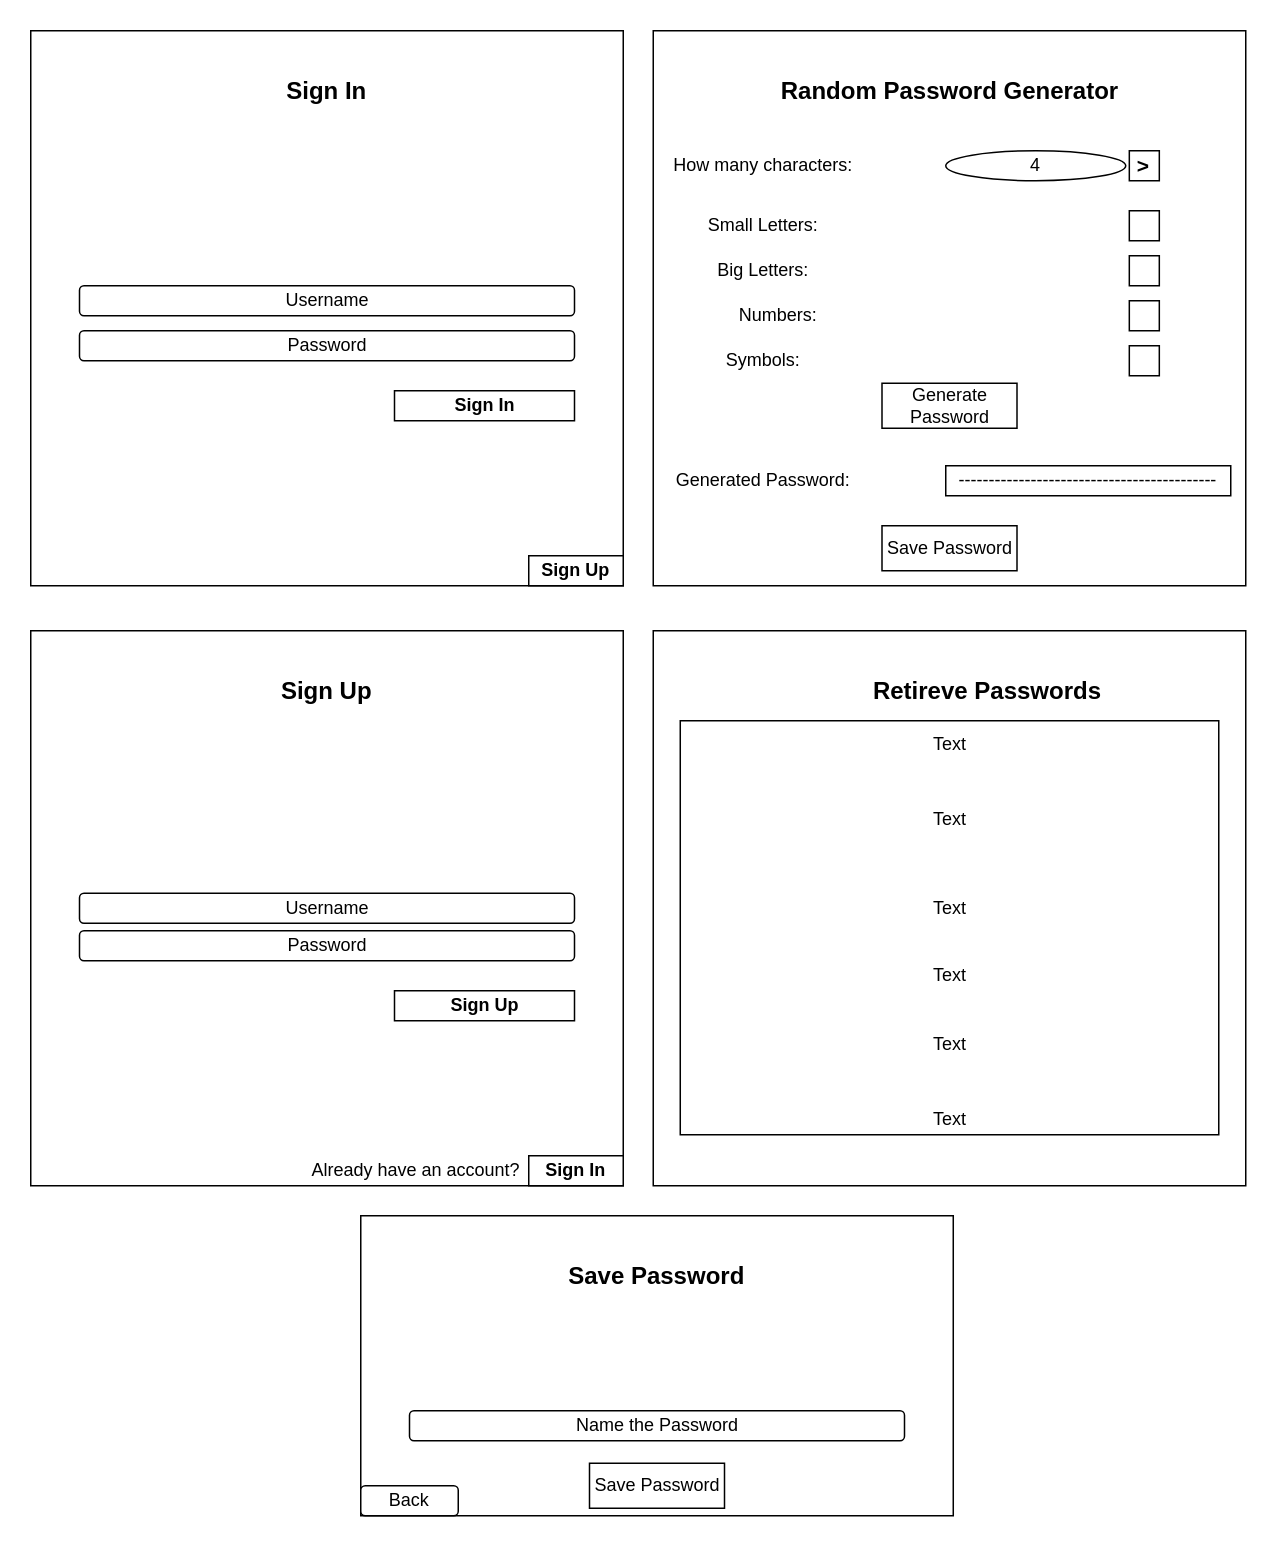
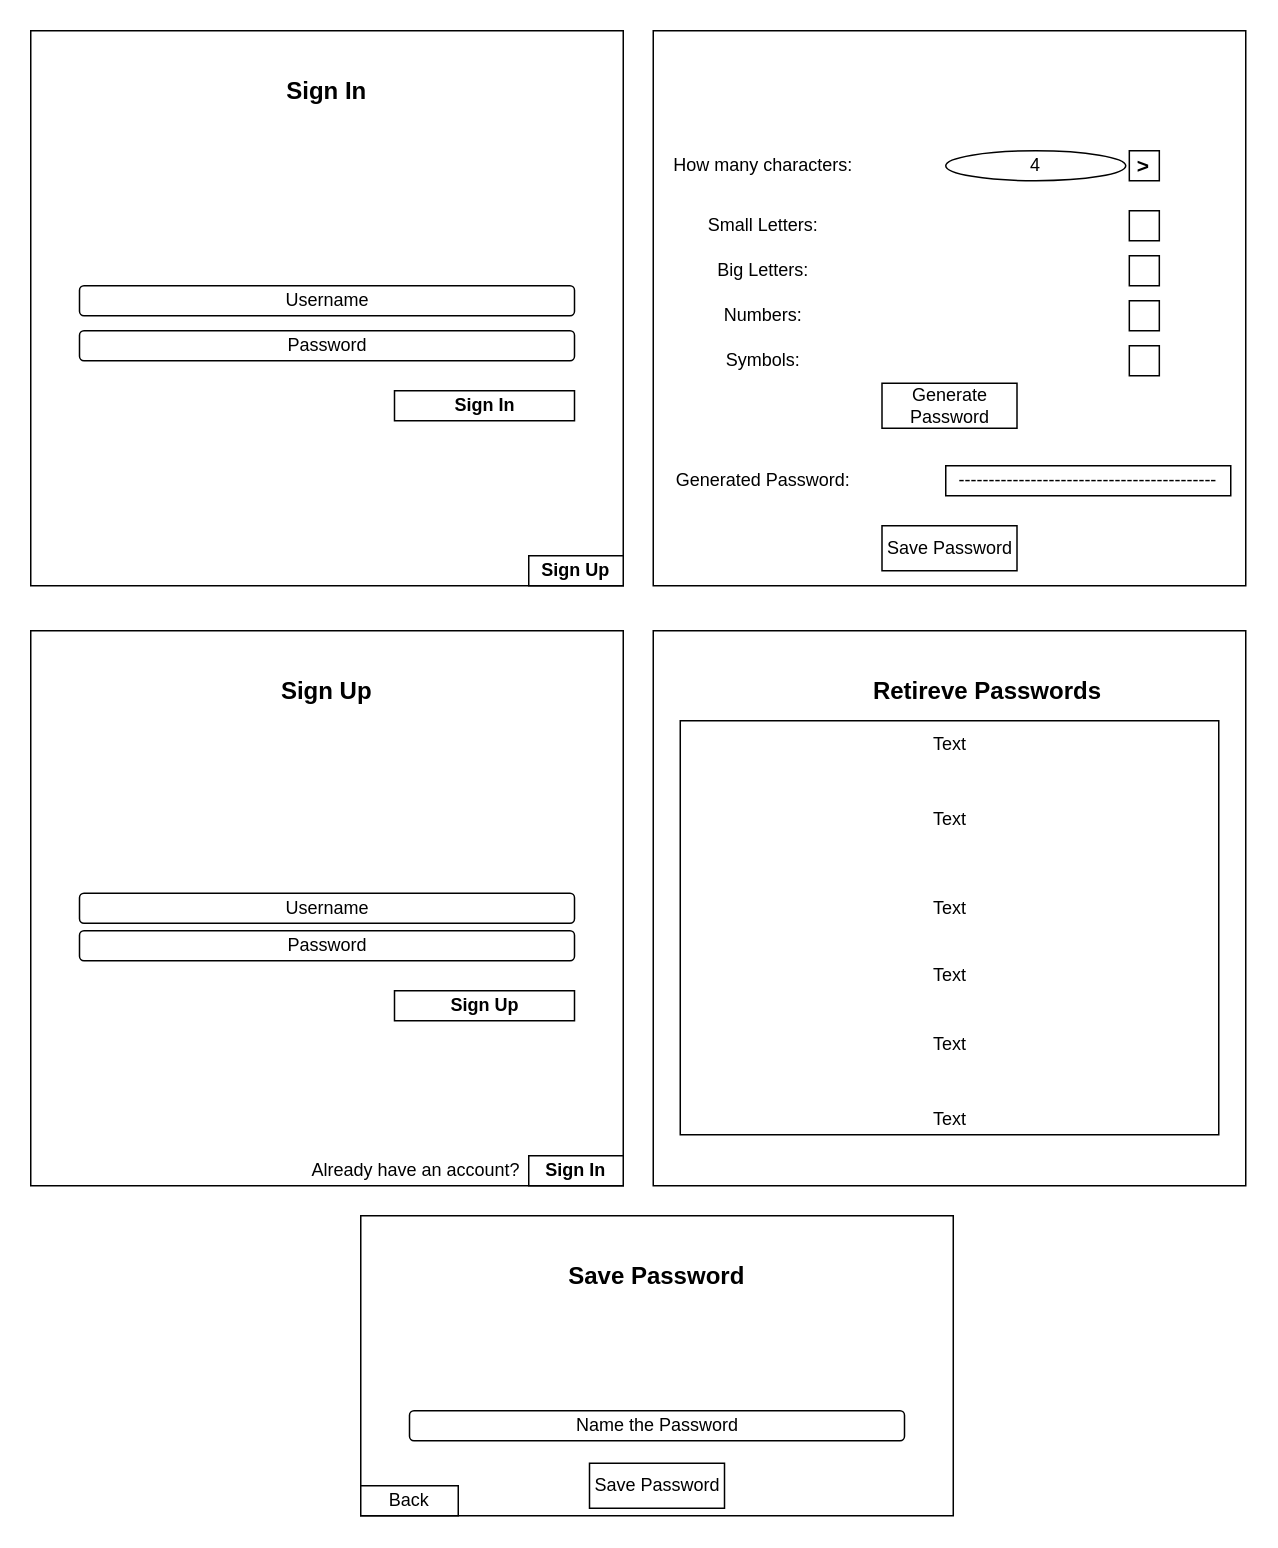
node "Random Password Generator": removed
node "Numbers:": moved (779, 316) -> (764, 316)
node "Back": shape rounded rectangle -> rectangle
